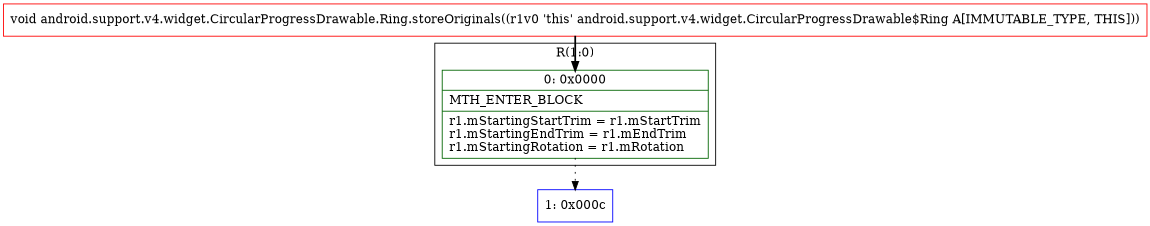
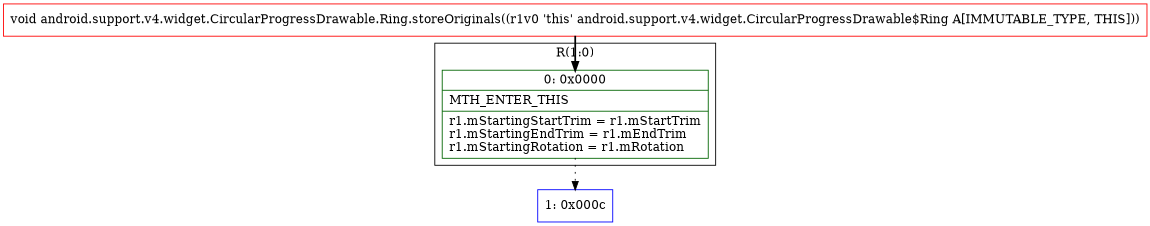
node "0: 0x0000": text "MTH_ENTER_BLOCK" -> "MTH_ENTER_THIS"
